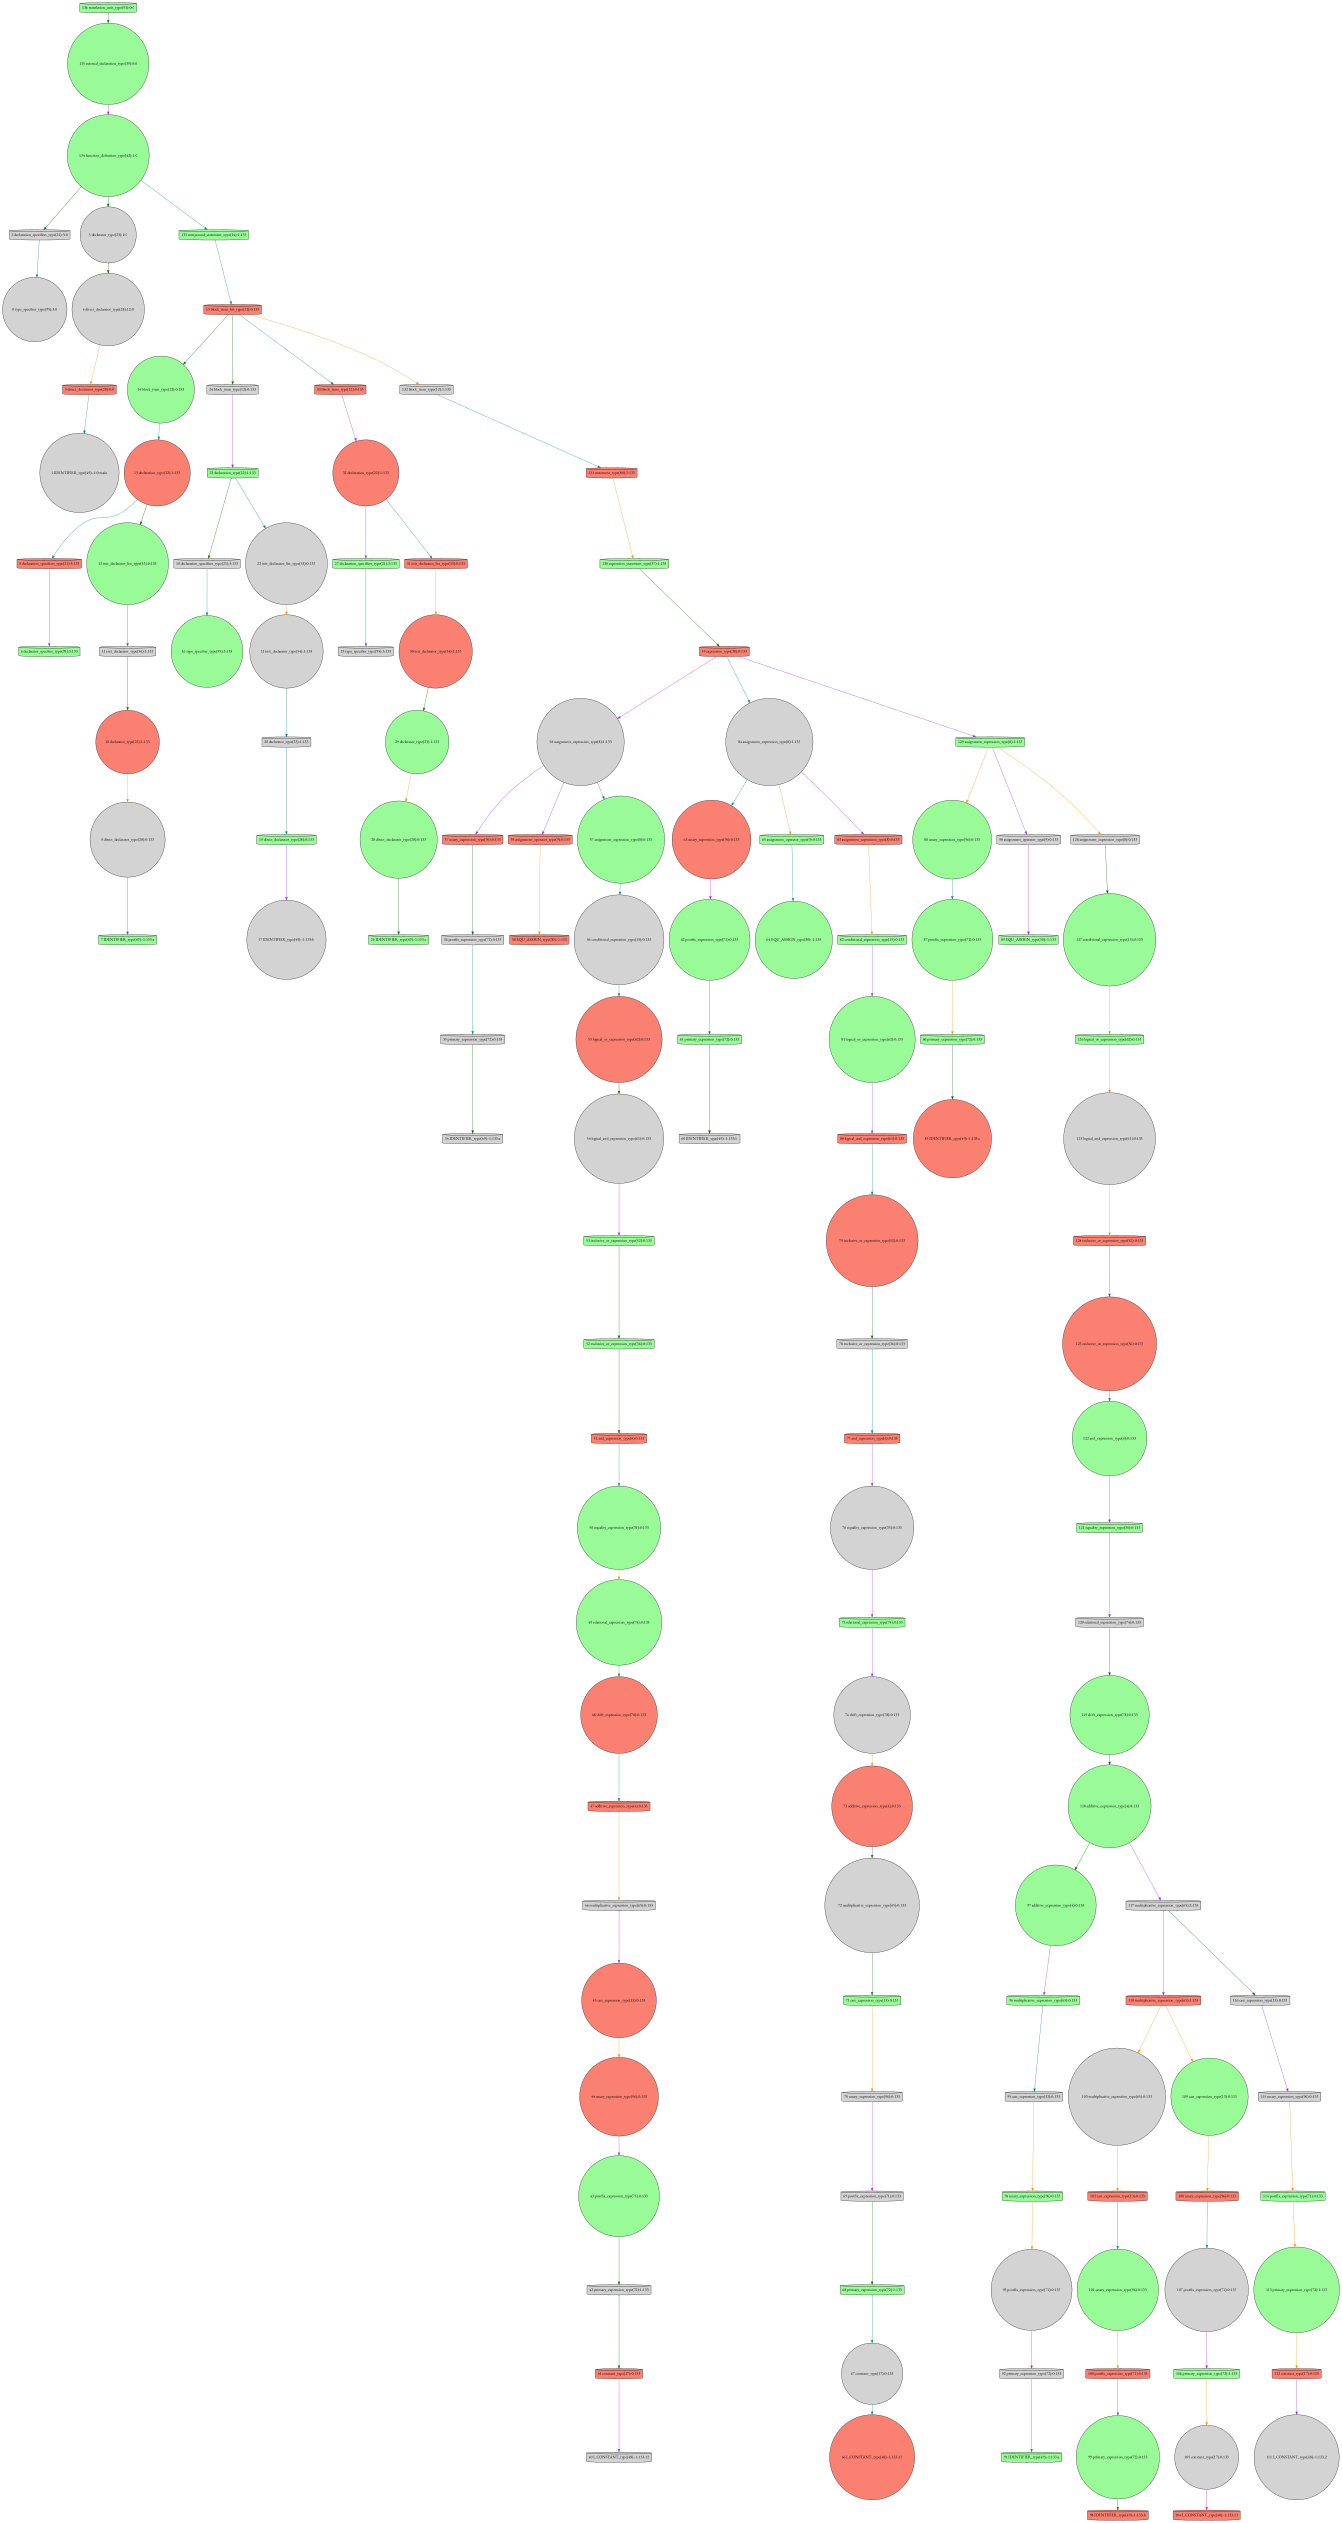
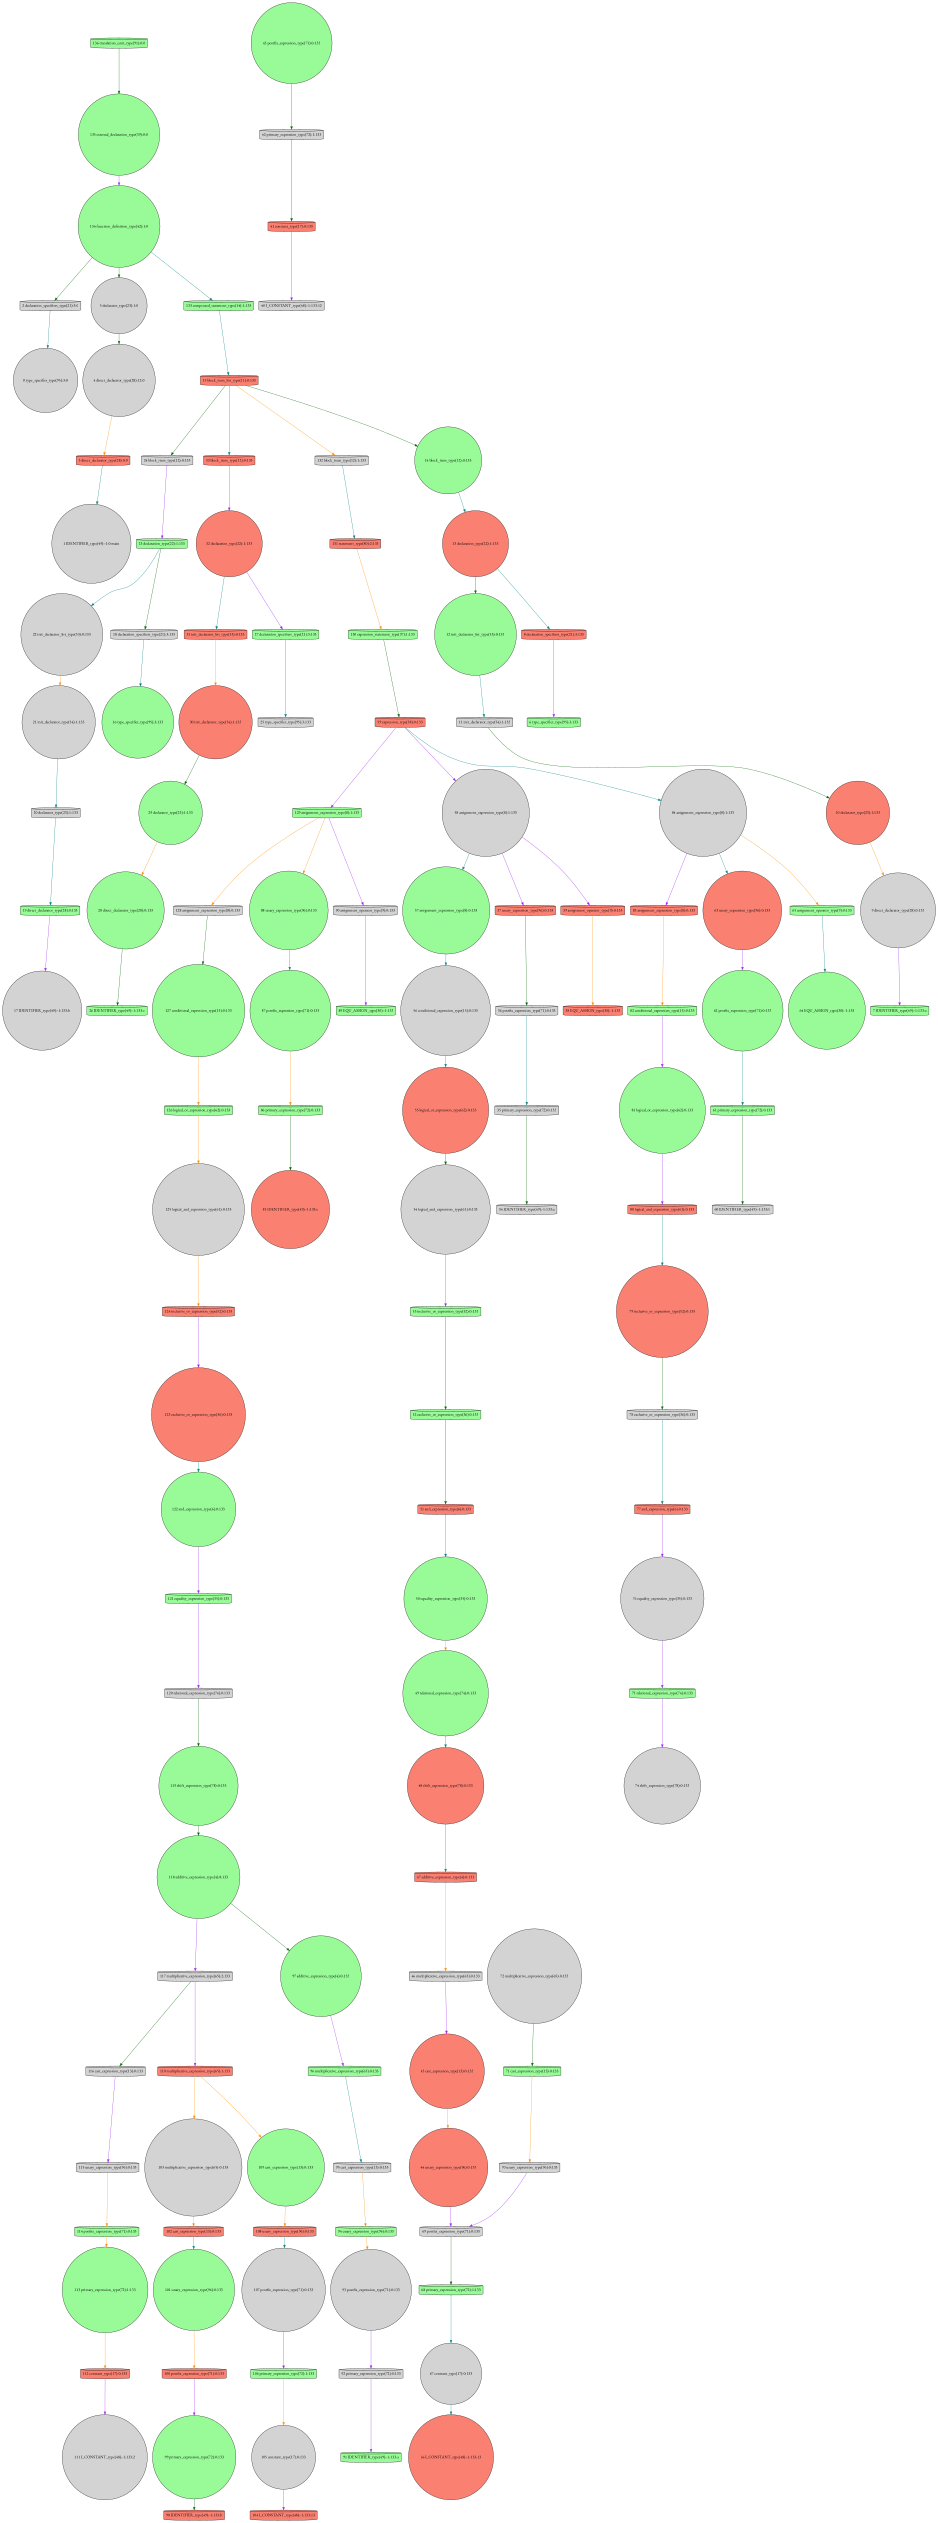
node "6 declarator_specifier_type(95):3:133": label "6 declarator_specifier_type(95):3:133" -> "6 type_specifier_type(95):3:133"
node "73 additive_expression_type(4):0:133": removed
edge "44 unary_expression_type(96):0:133" -> "43 postfix_expression_type(71):0:133": now "44 unary_expression_type(96):0:133" -> "69 postfix_expression_type(71):0:133"
